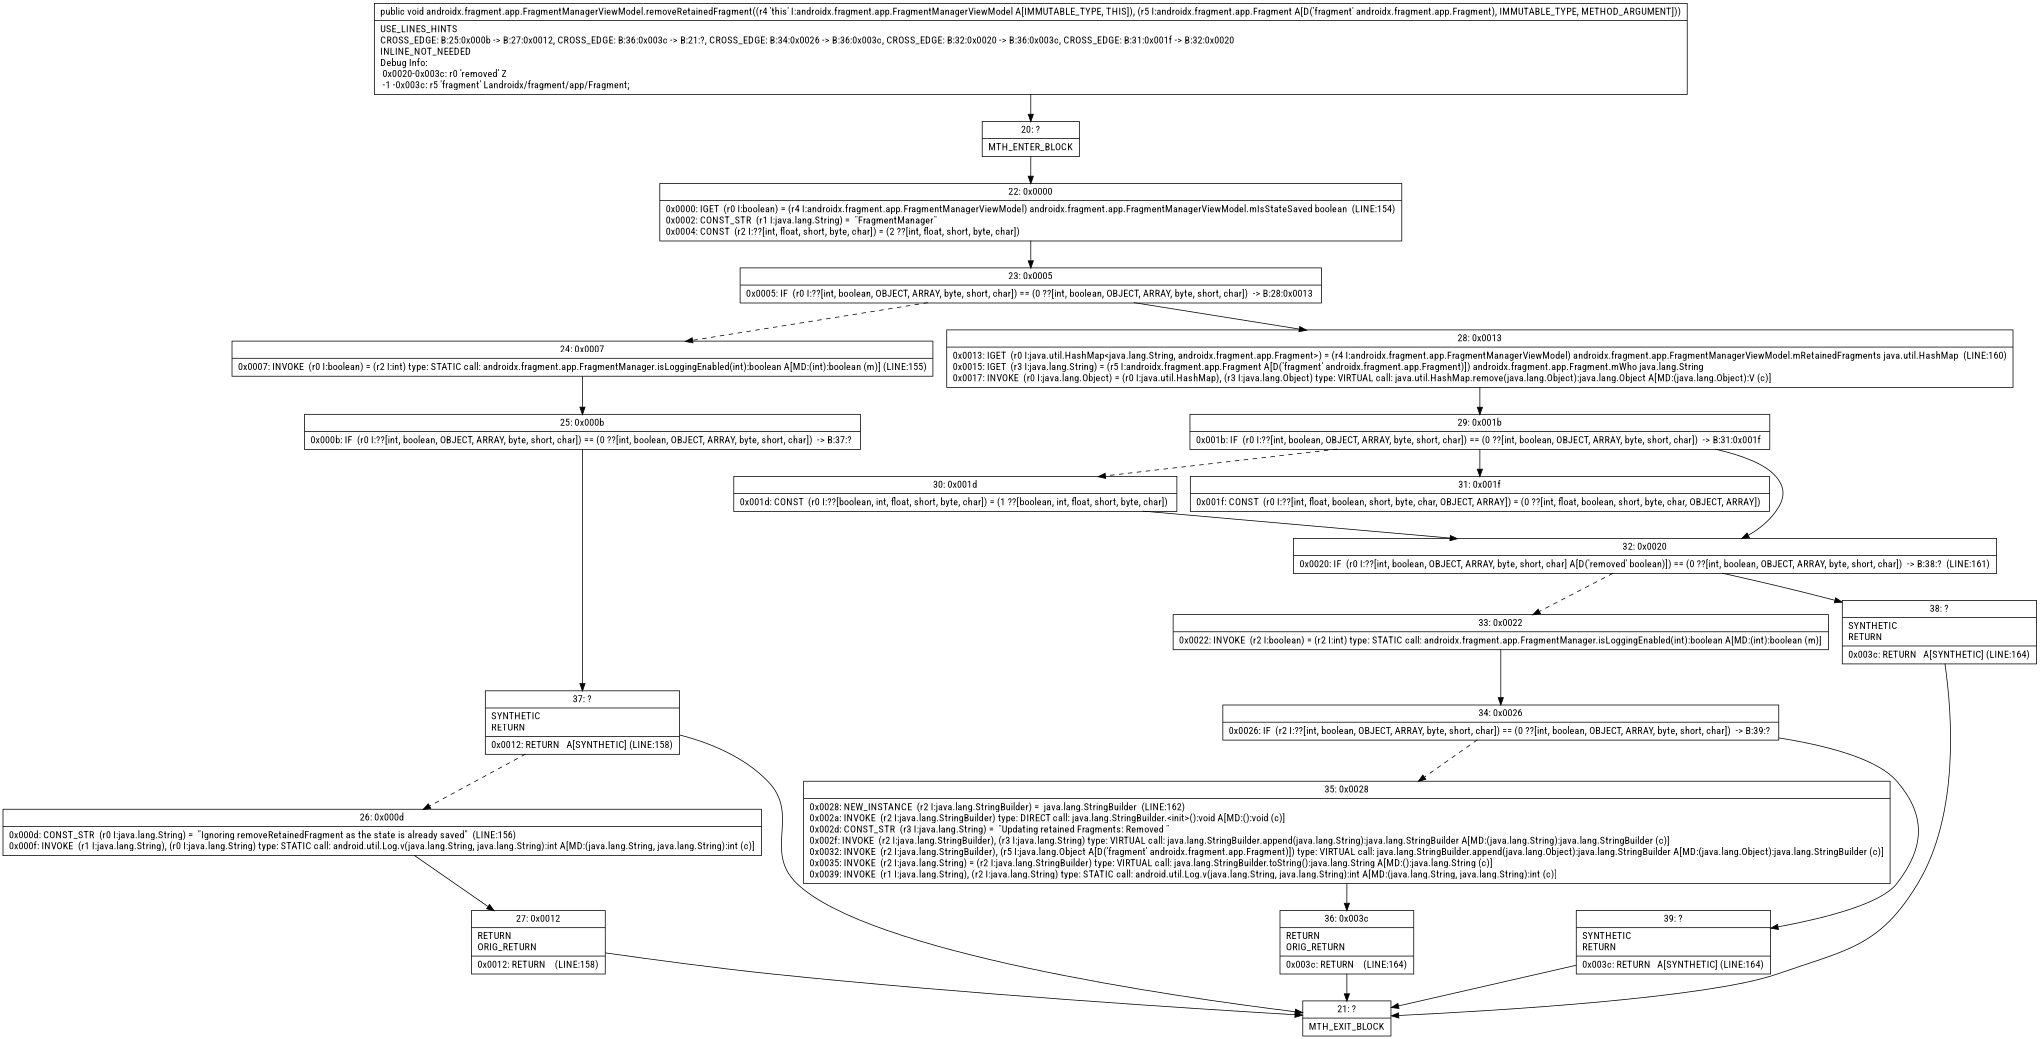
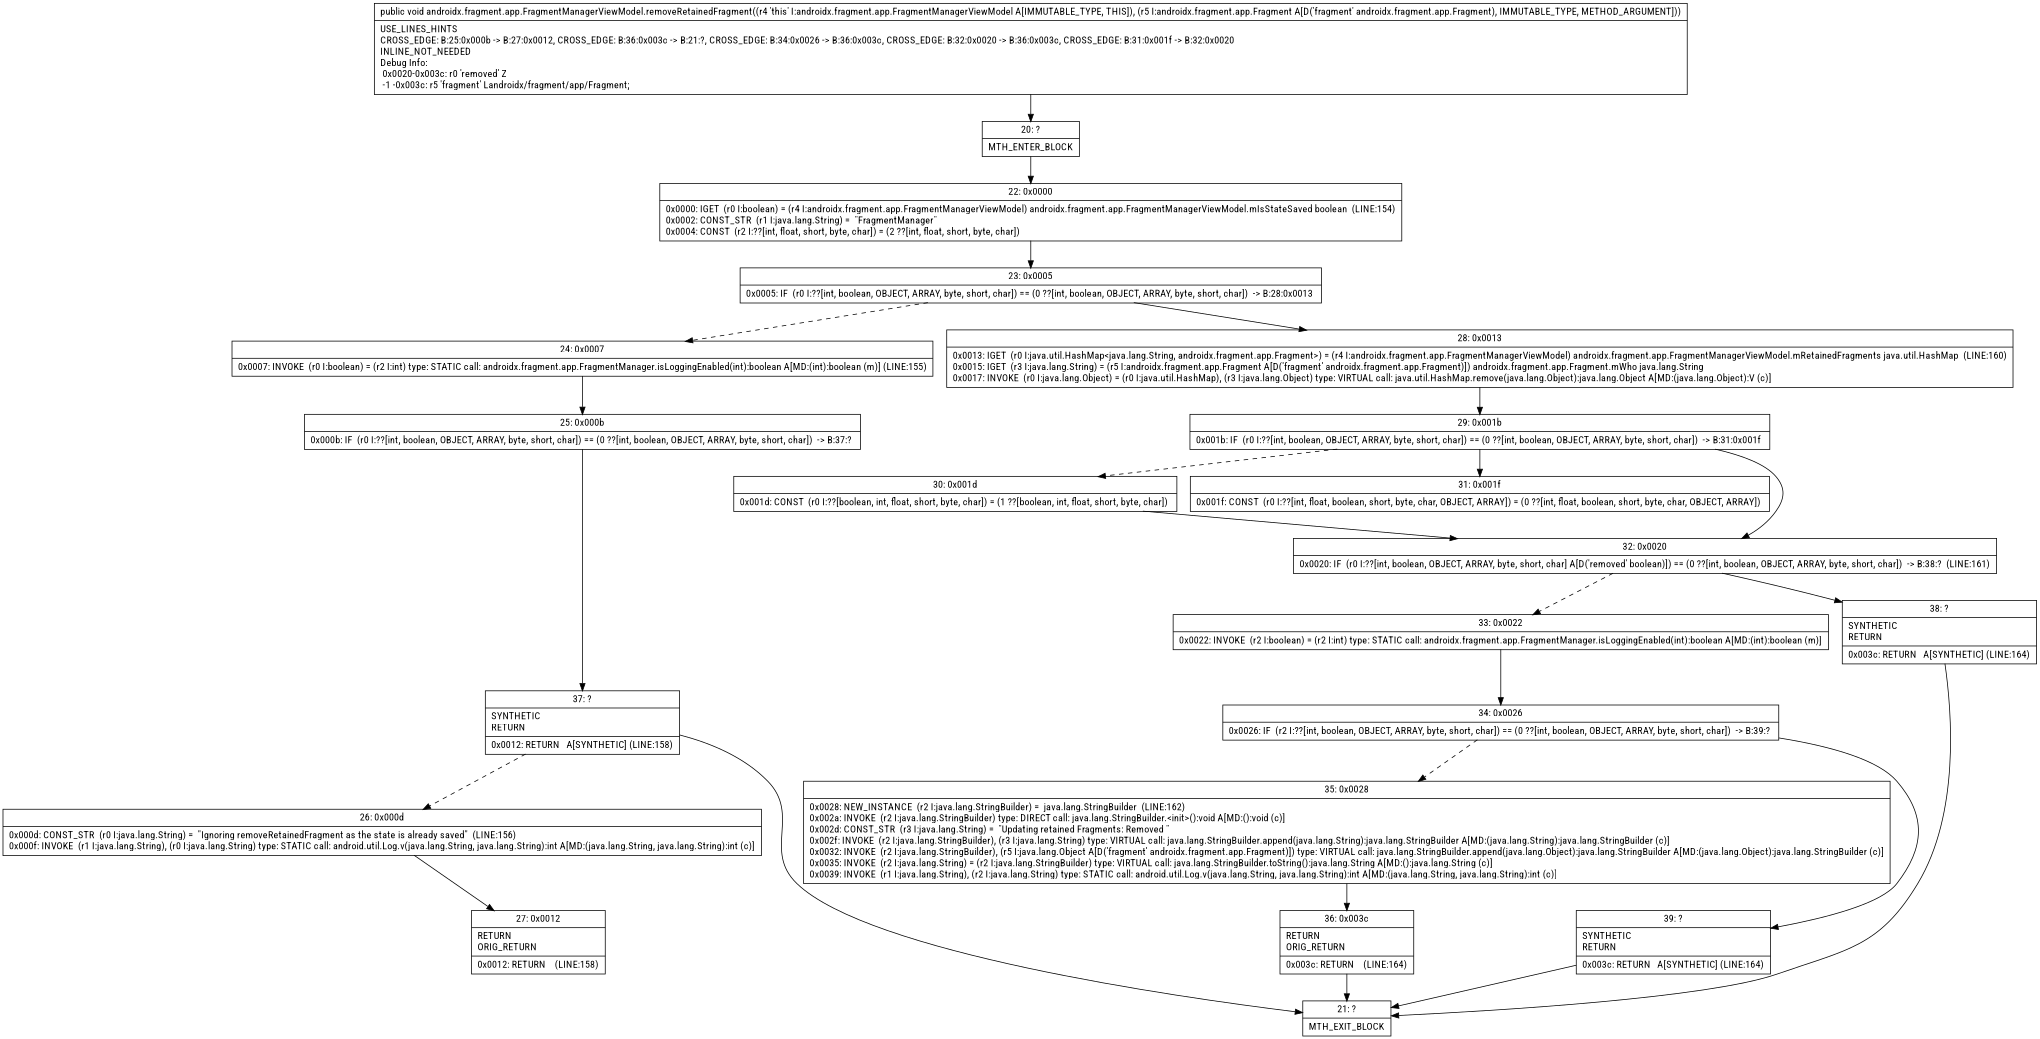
edge "27: 0x0012" -> "21: ?": removed
